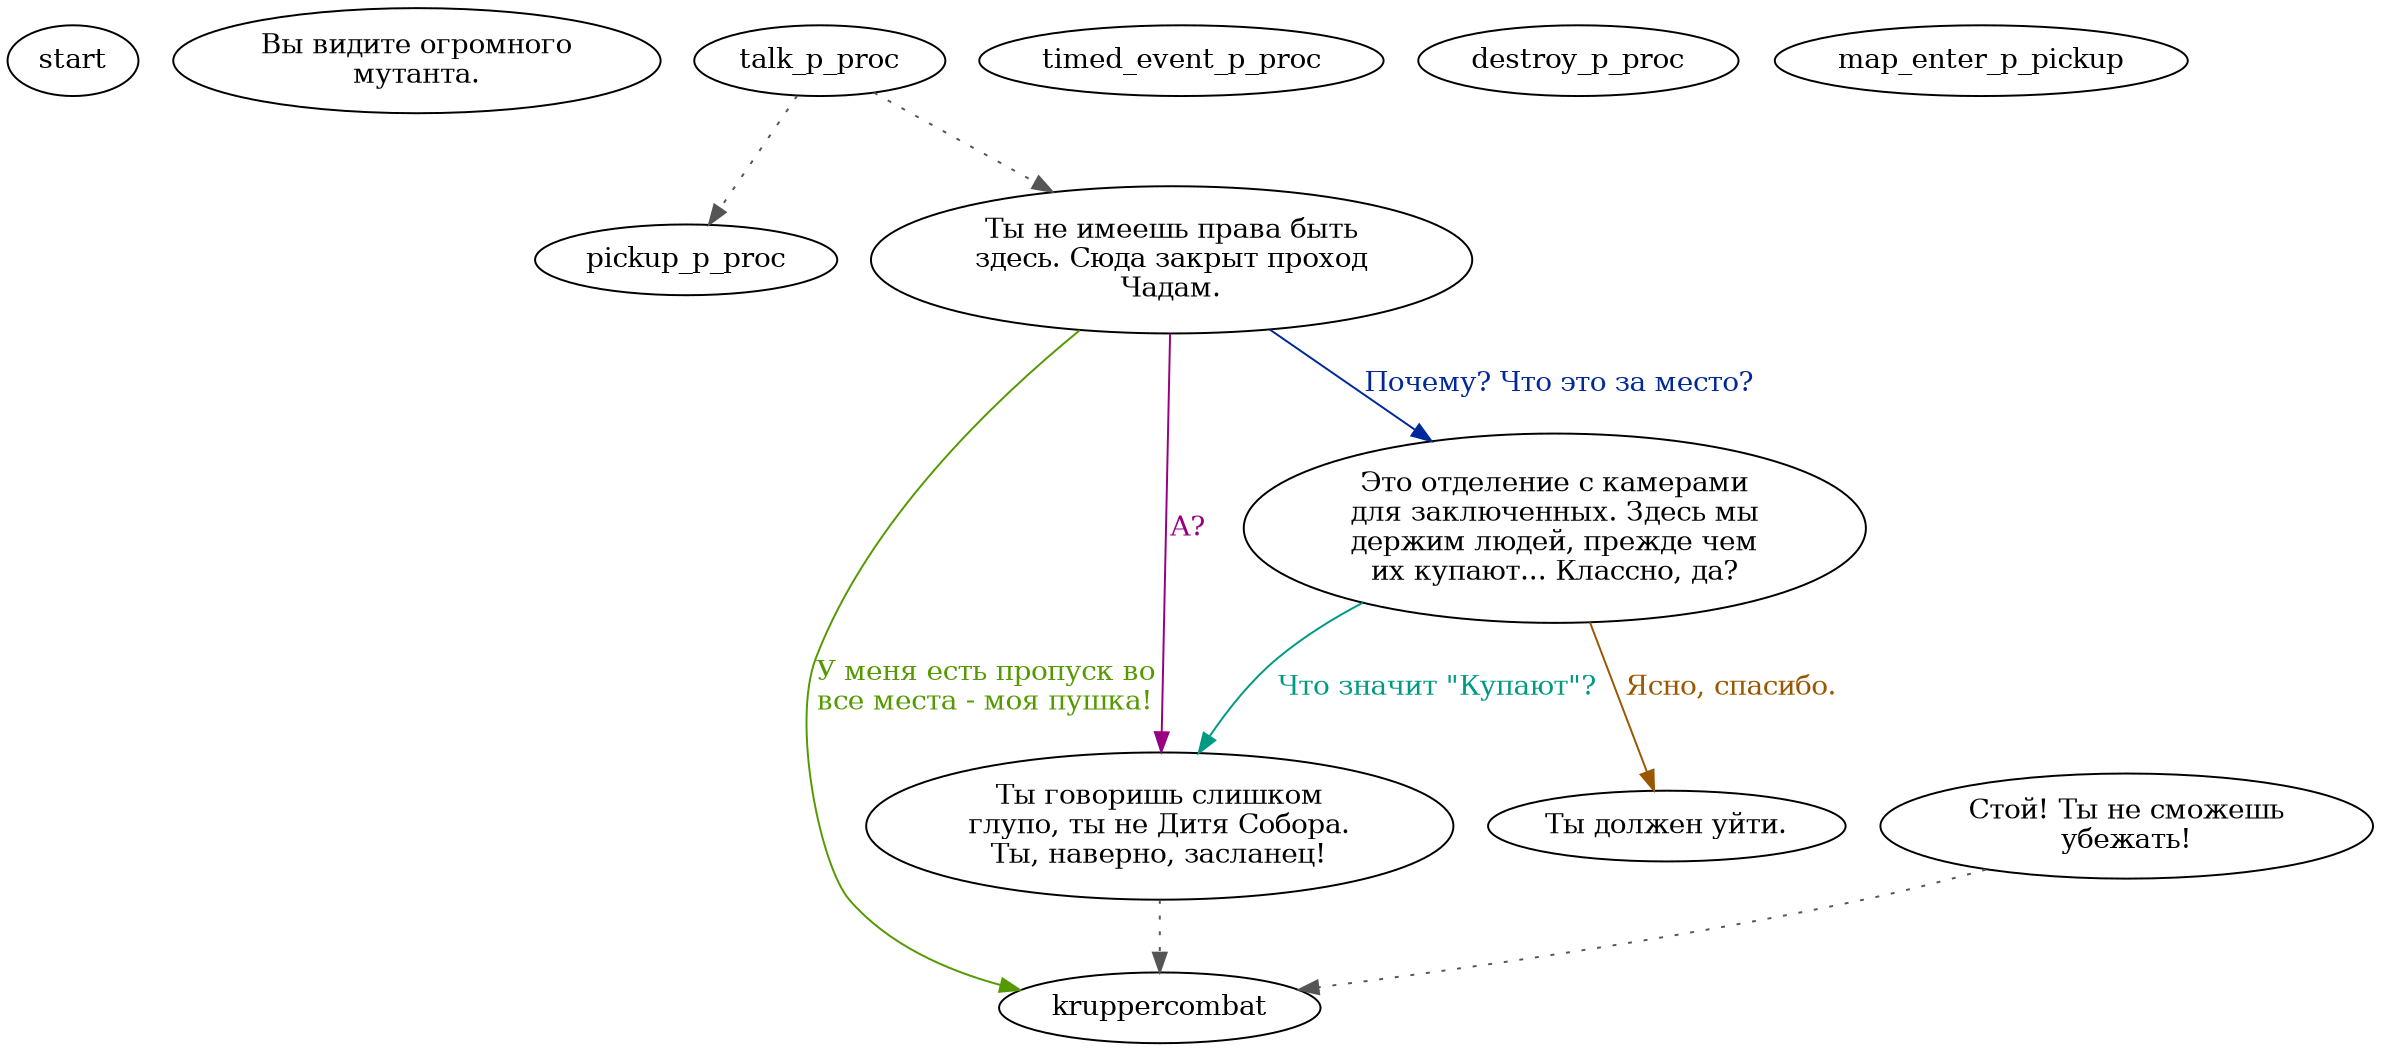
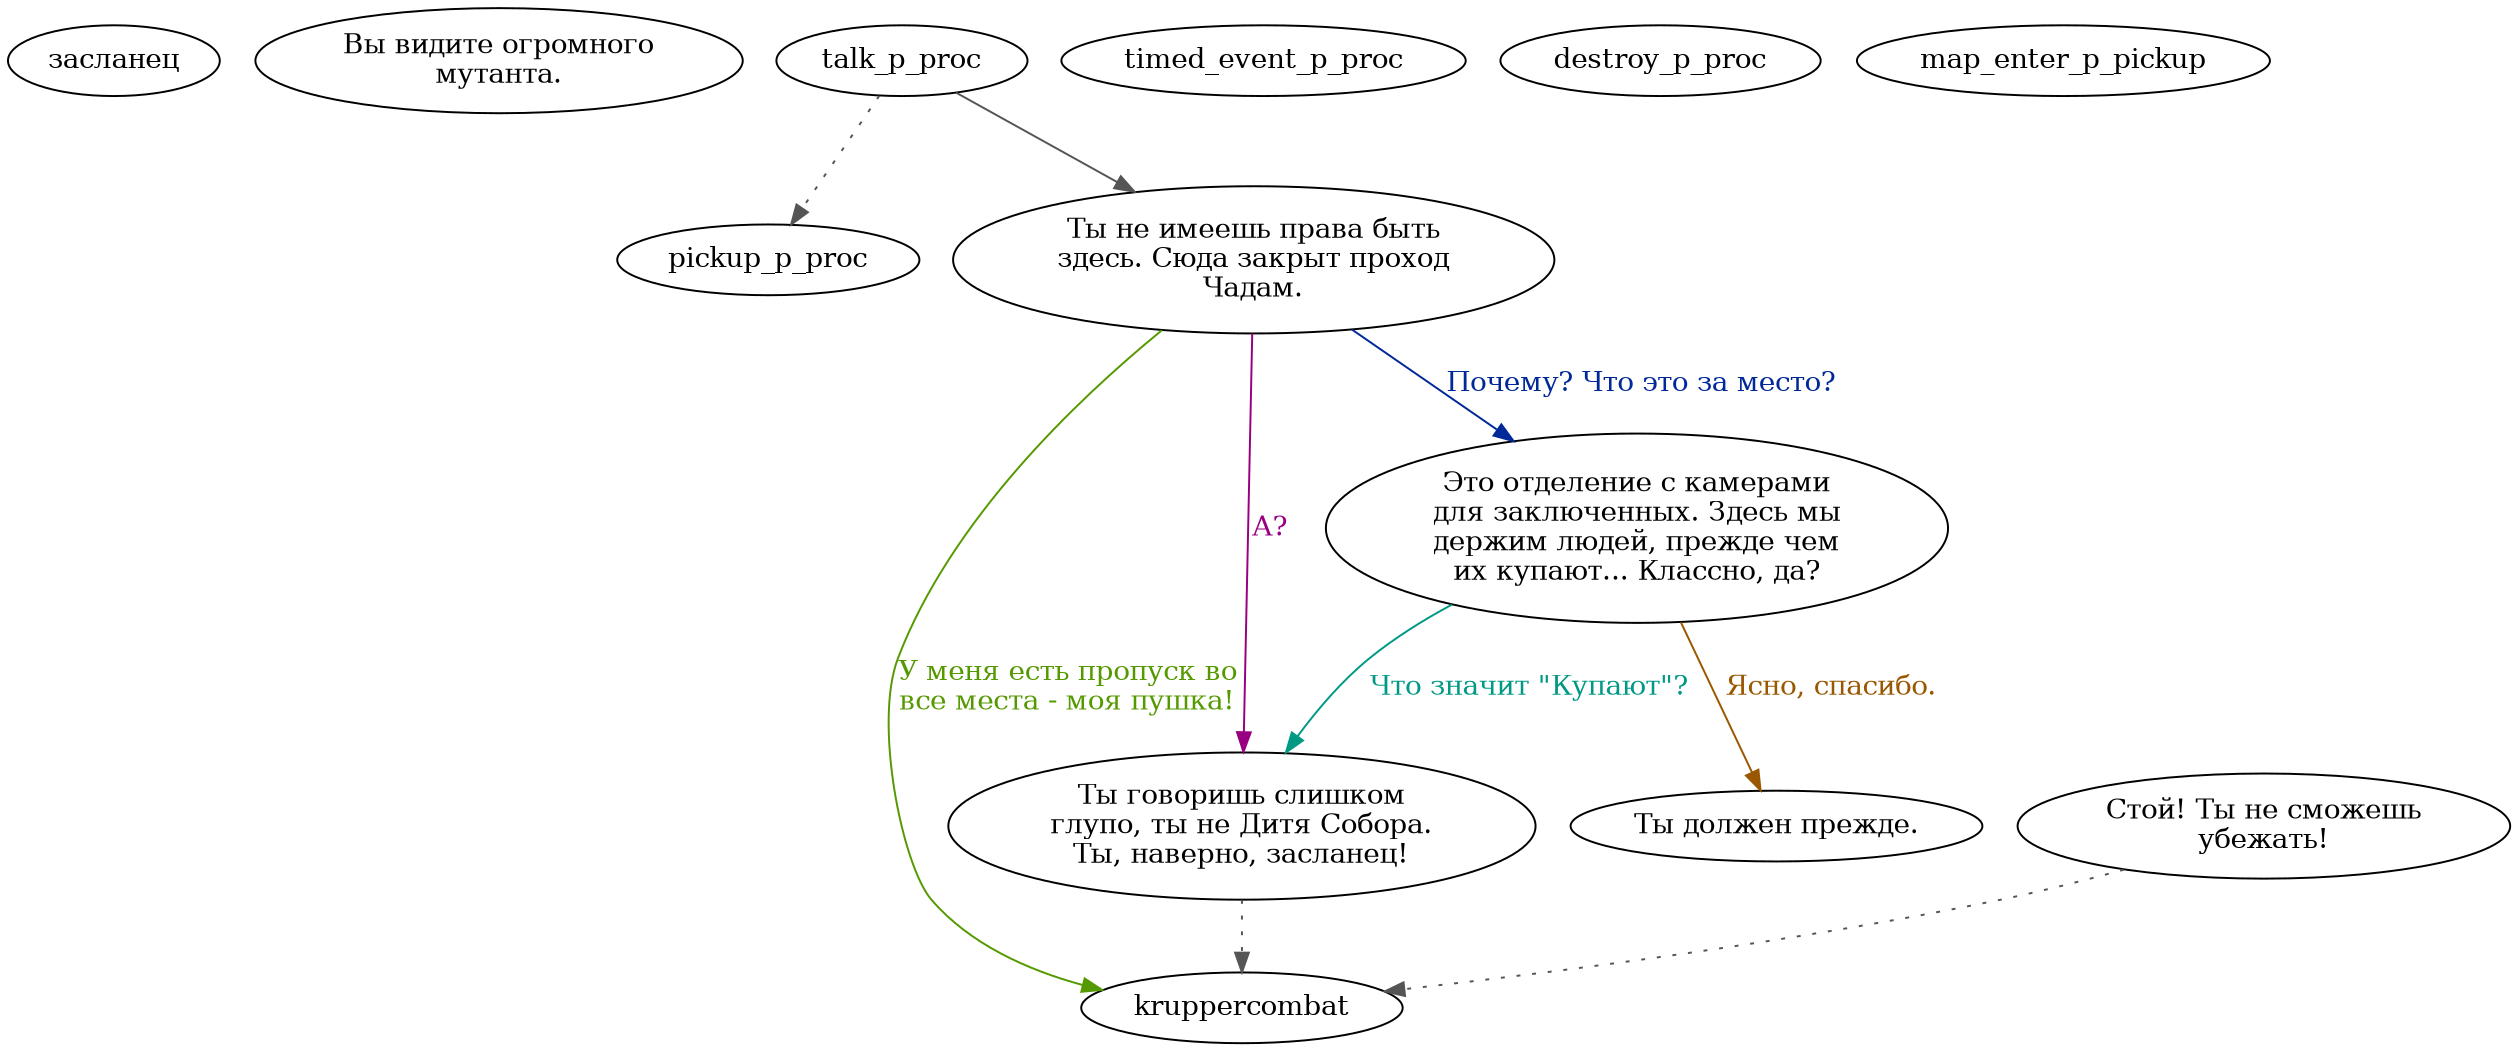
node "start": label "start" -> "засланец"
edge "talk_p_proc" -> "Ты не имеешь права быть здесь. Сюда закрыт проход Чадам.": style dotted -> solid
node "Ты должен уйти.": label "Ты должен уйти." -> "Ты должен прежде."
